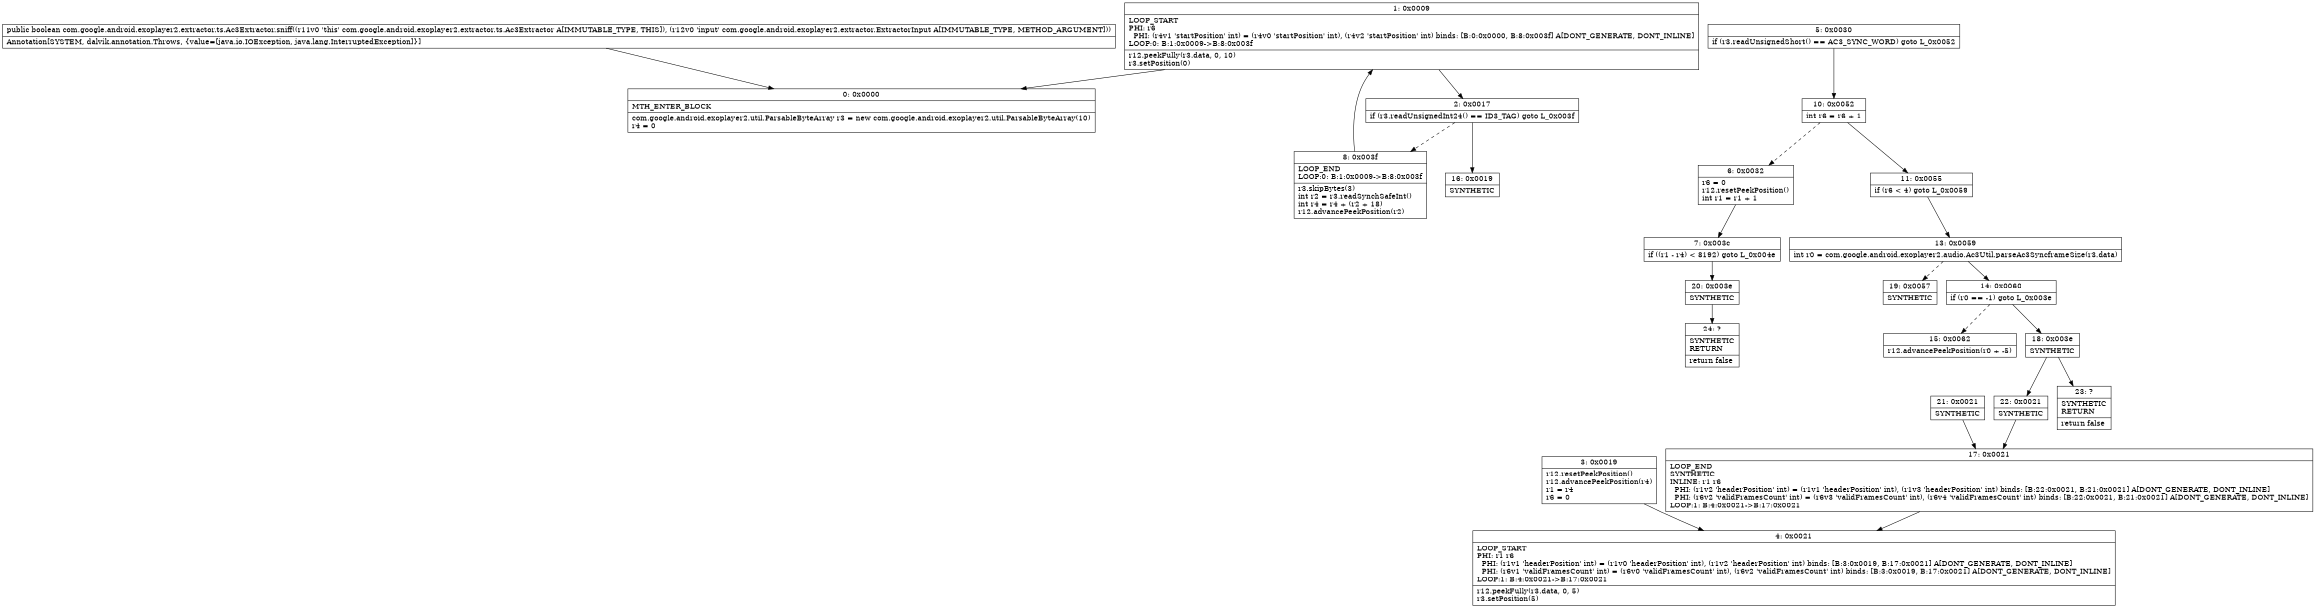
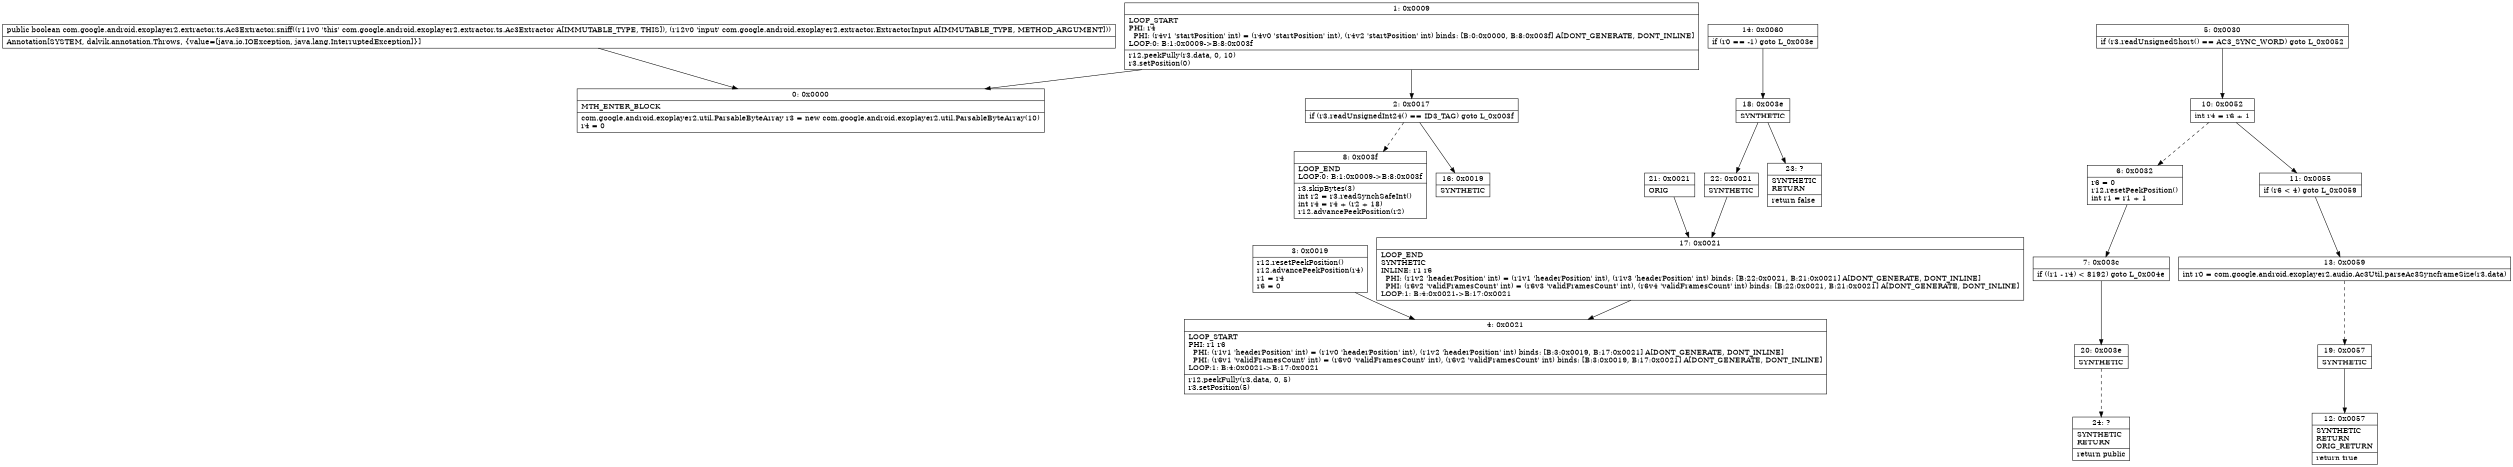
node "1: 0x0009": text "PHI: r6" -> "PHI: r4"
edge "8: 0x003f" -> "1: 0x0009": removed
node "10: 0x0052": text "int r6 = r6 + 1" -> "int r4 = r6 + 1"
edge "13: 0x0059" -> "14: 0x0060": removed
edge "20: 0x003e" -> "24: ?": style solid -> dashed
node "15: 0x0062": removed
node "24: ?": text "return false" -> "return public"
node "21: 0x0021": text "SYNTHETIC" -> "ORIG"
node "12: 0x0057": added
